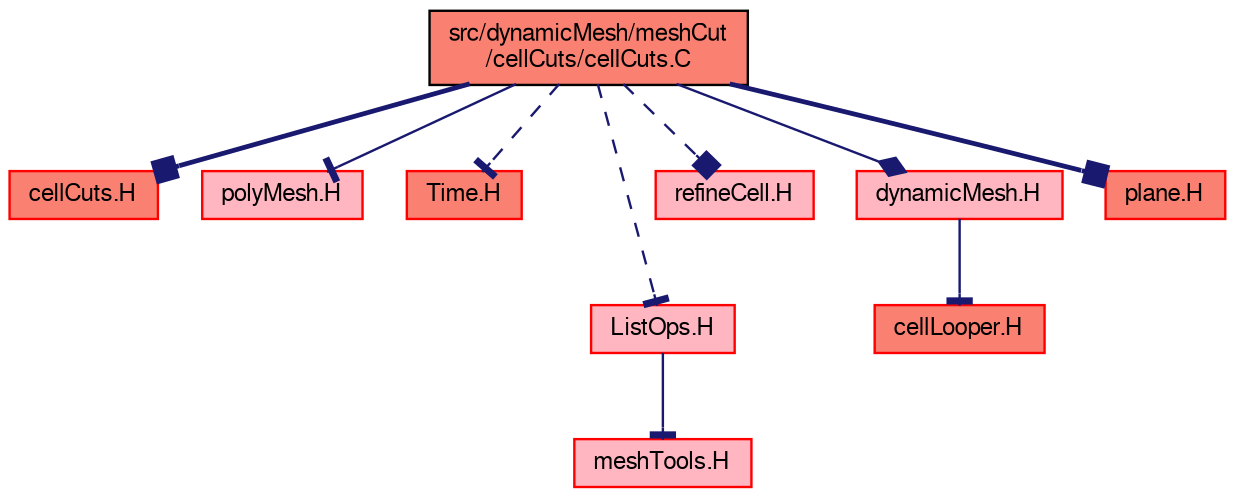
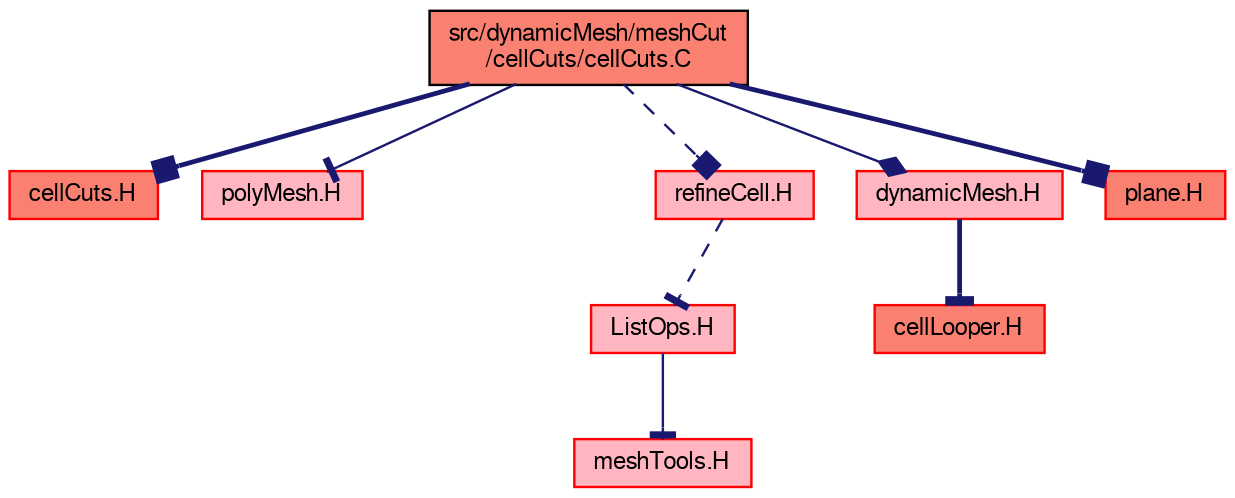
edge "src/dynamicMesh/meshCut /cellCuts/cellCuts.C" -> "ListOps.H": now "refineCell.H" -> "ListOps.H"
node "Time.H": removed
edge "dynamicMesh.H" -> "cellLooper.H": style solid -> bold
